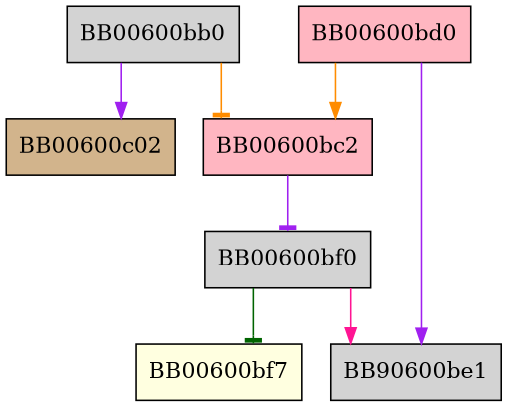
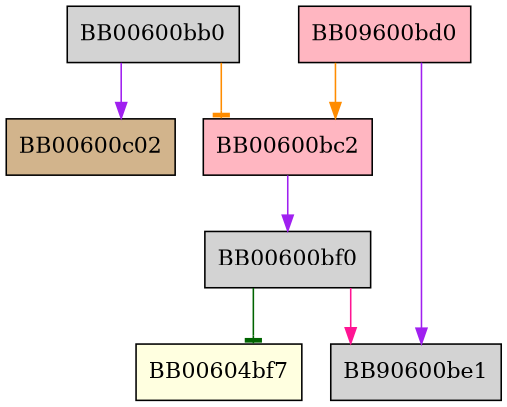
node "BB00600bd0": label "BB00600bd0" -> "BB09600bd0"
edge "BB00600bc2" -> "BB00600bf0": arrowhead tee -> normal
node "BB00600bf7": label "BB00600bf7" -> "BB00604bf7"
